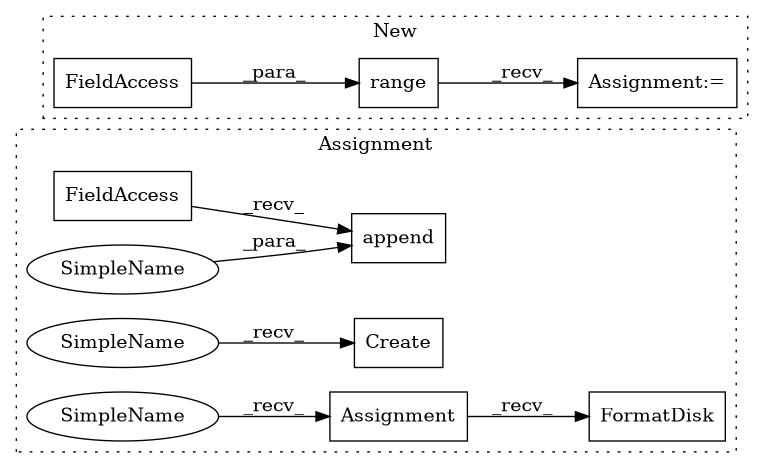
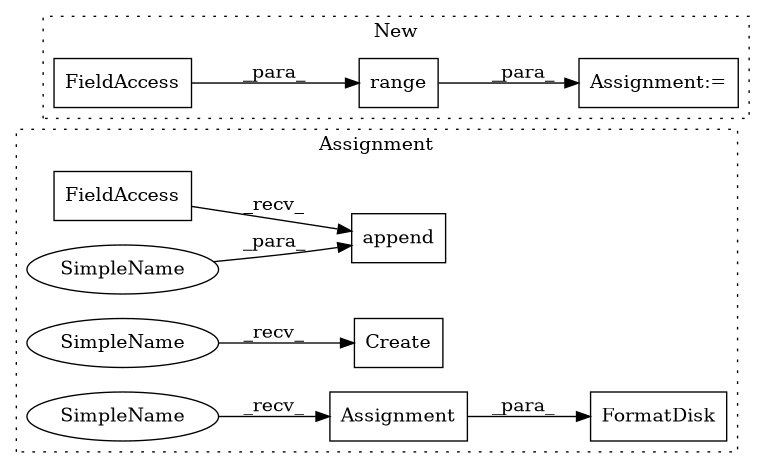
edge "range" -> "Assignment:=": label "_recv_" -> "_para_"
edge "Assignment" -> "FormatDisk": label "_recv_" -> "_para_"
